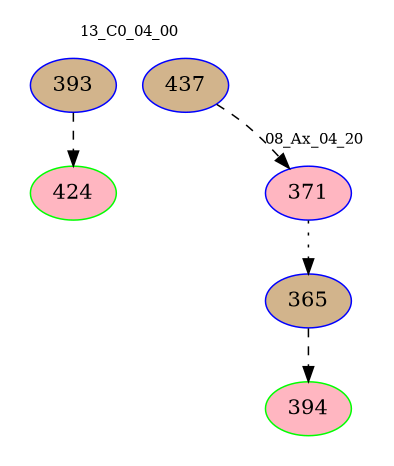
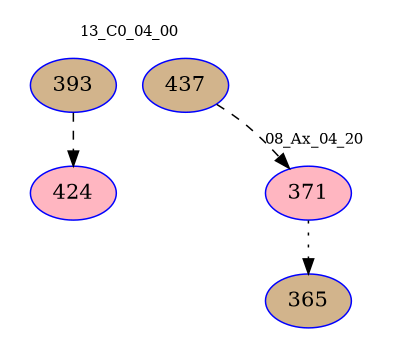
node "424": color green -> blue
node "394": removed
